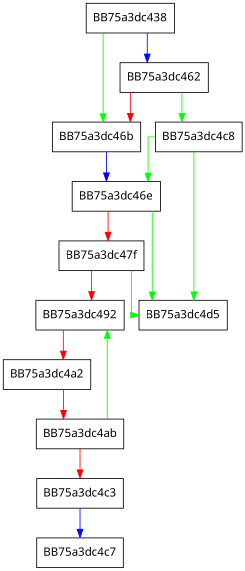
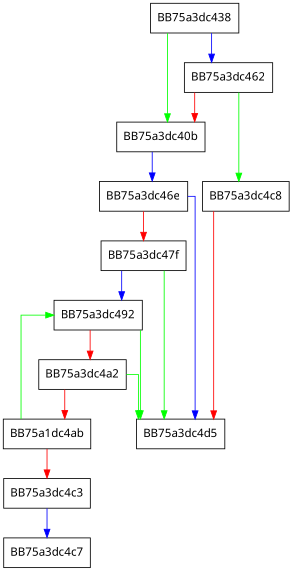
node "BB75a3dc46b": label "BB75a3dc46b" -> "BB75a3dc40b"
edge "BB75a3dc4c8" -> "BB75a3dc46e": removed
edge "BB75a3dc4c8" -> "BB75a3dc4d5": color green -> red
edge "BB75a3dc46e" -> "BB75a3dc4d5": color green -> blue
edge "BB75a3dc47f" -> "BB75a3dc492": color red -> blue
edge "BB75a3dc492" -> "BB75a3dc4d5": added
edge "BB75a3dc4a2" -> "BB75a3dc4d5": added
node "BB75a3dc4ab": label "BB75a3dc4ab" -> "BB75a1dc4ab"
